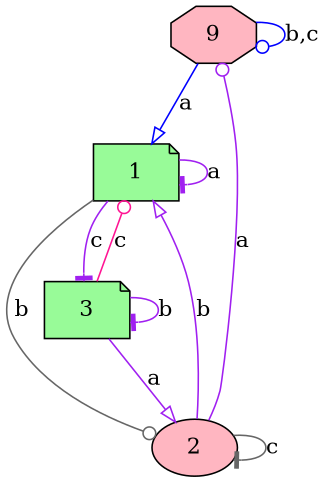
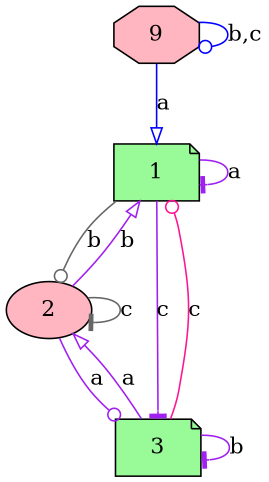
edge "2" -> "9": now "2" -> "3"
